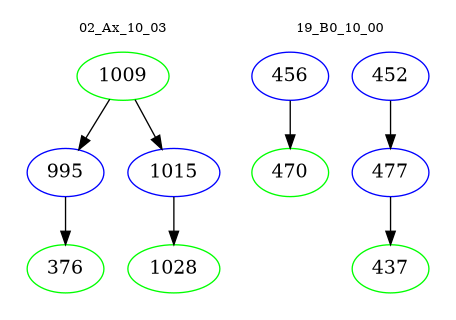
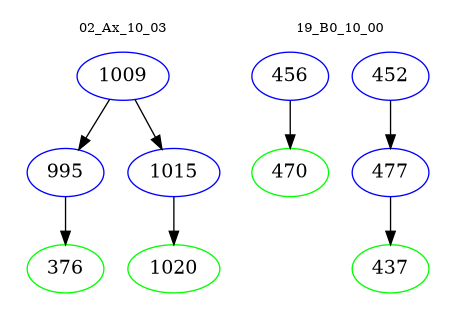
node "1009": color green -> blue
node "1028": label "1028" -> "1020"
